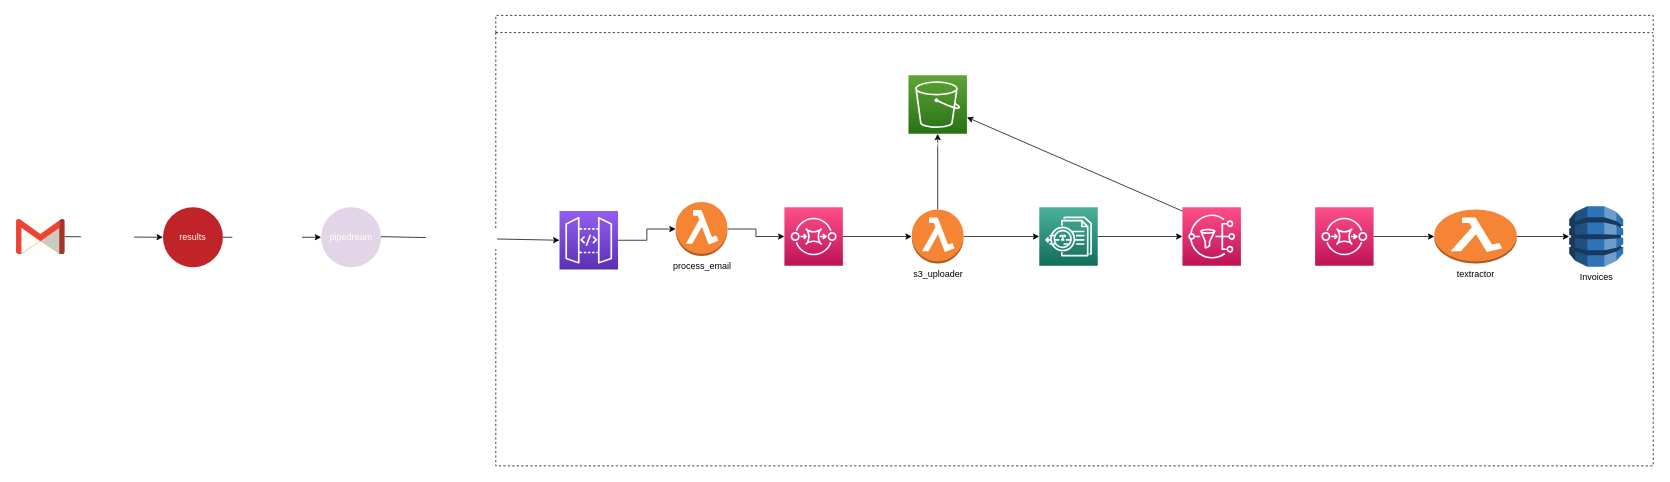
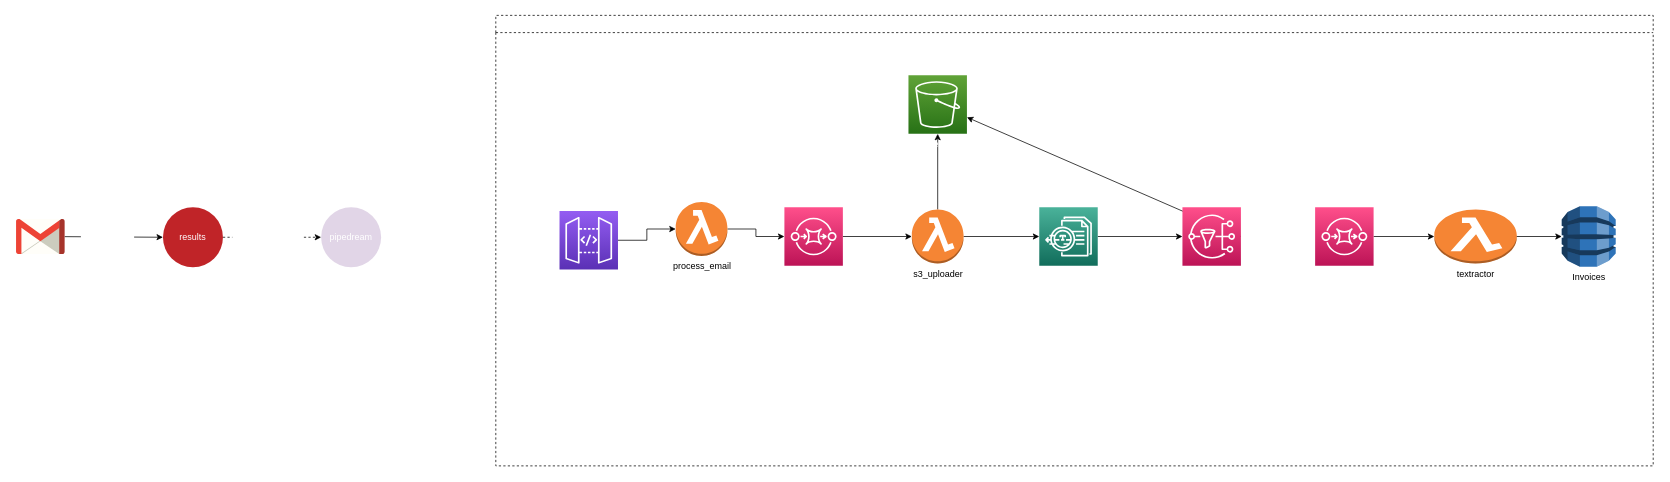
edge "results" -> "pipedream": style solid -> dashed
node "Invoices": moved (1596, 237) -> (1589, 237)
edge "pipedream" -> "API GW": removed, label "/webhooks/mailgun JSON"
